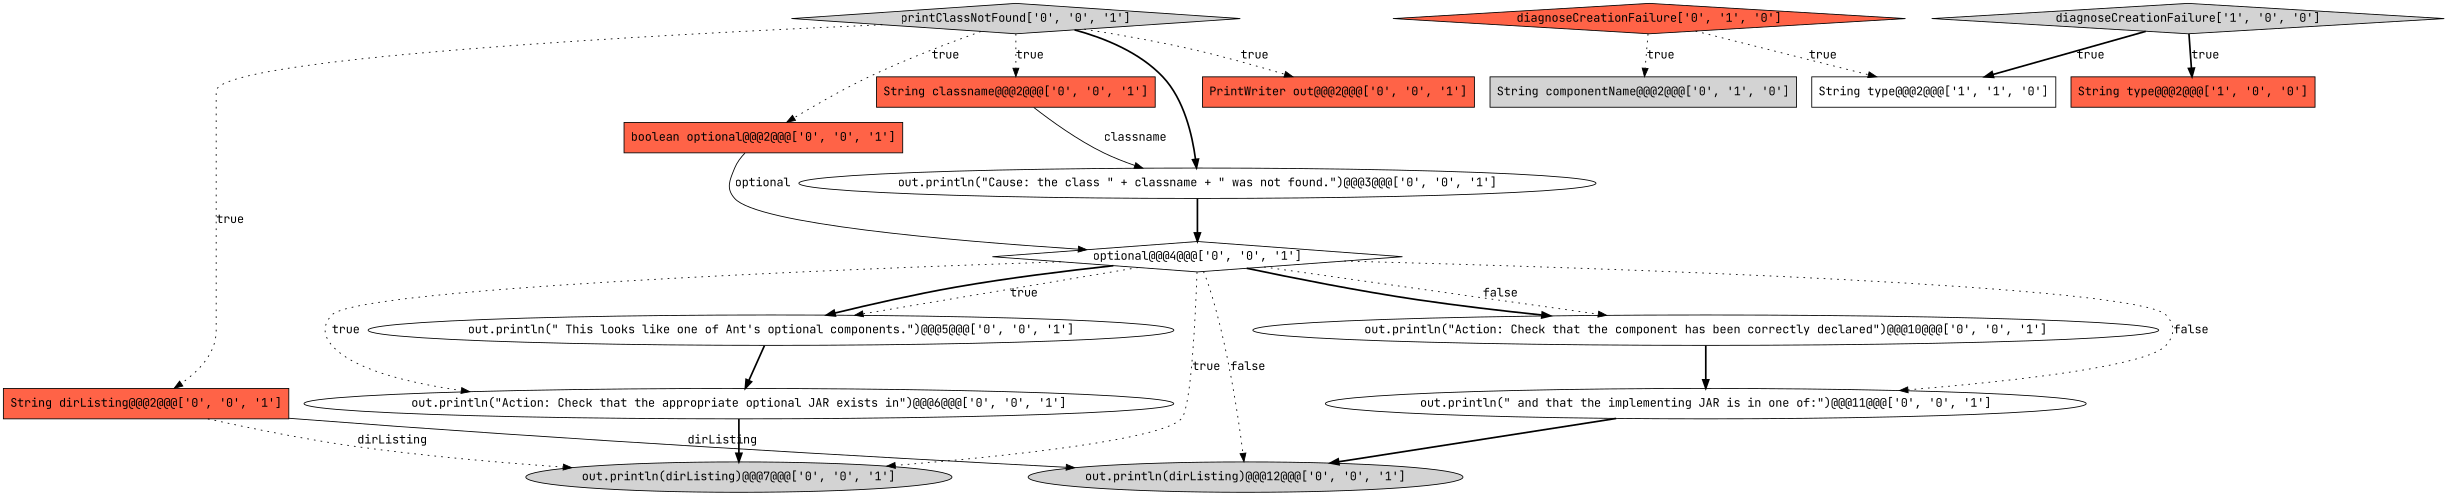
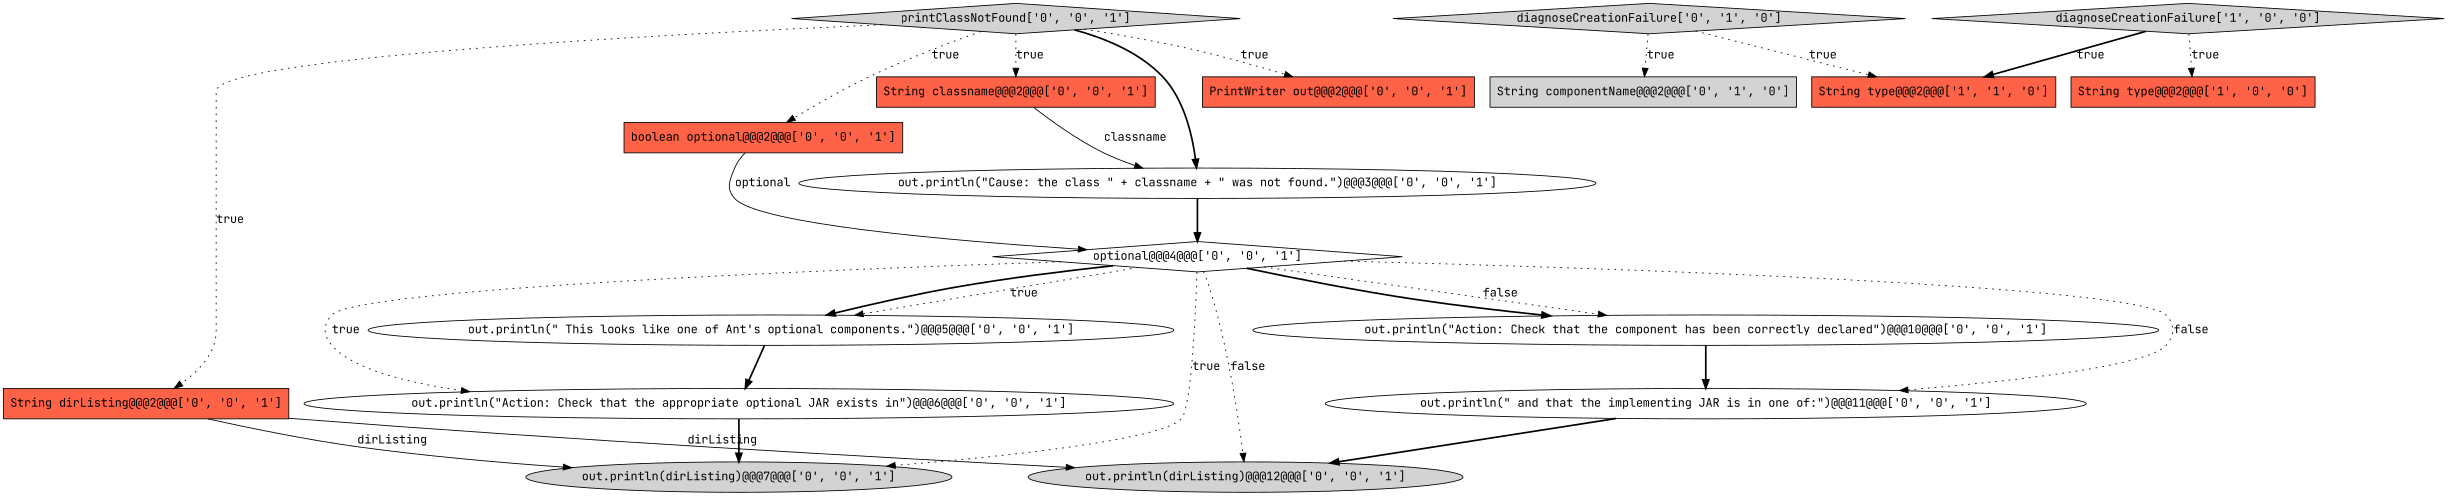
node "diagnoseCreationFailure['0', '1', '0']": fillcolor tomato -> lightgray
edge "diagnoseCreationFailure['1', '0', '0']" -> "String type@@@2@@@['1', '0', '0']": style bold -> dotted
node "String type@@@2@@@['1', '1', '0']": fillcolor white -> tomato
edge "String dirListing@@@2@@@['0', '0', '1']" -> "out.println(dirListing)@@@7@@@['0', '0', '1']": style dotted -> solid
